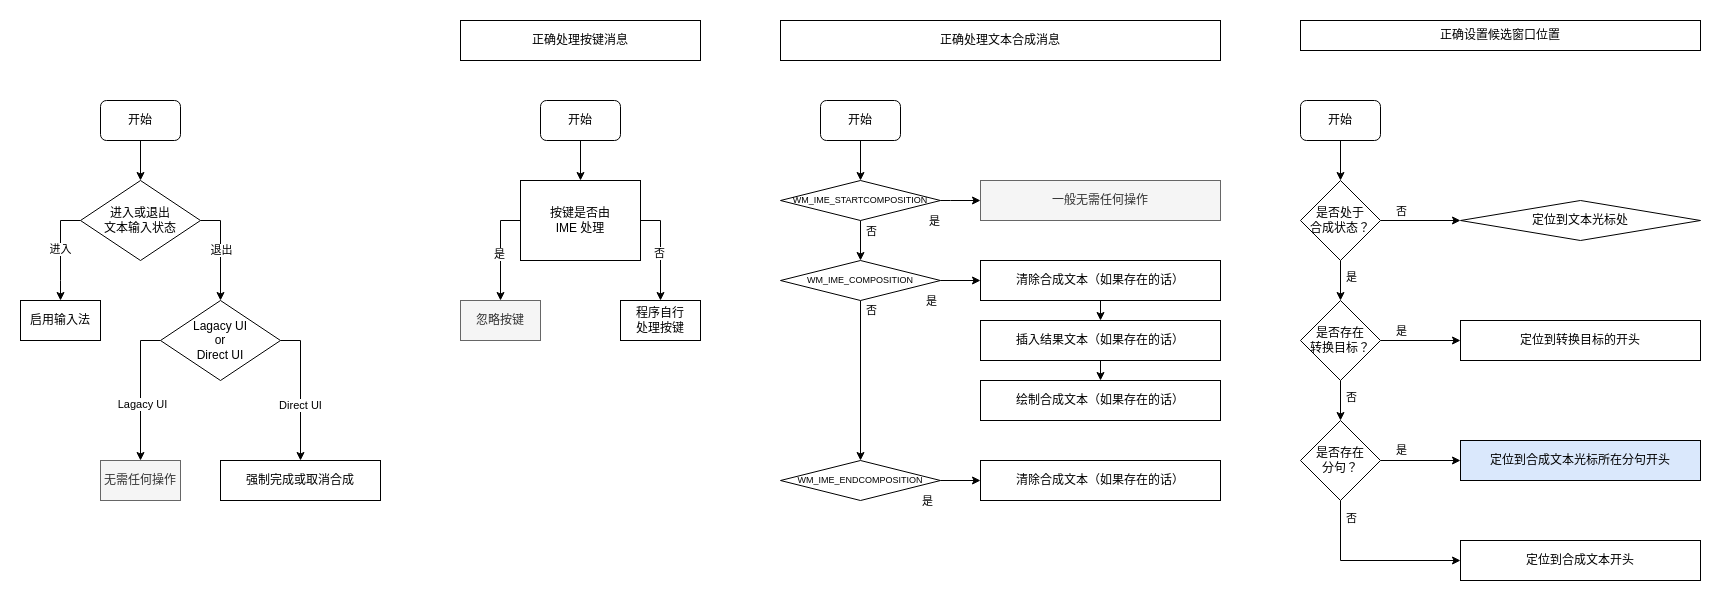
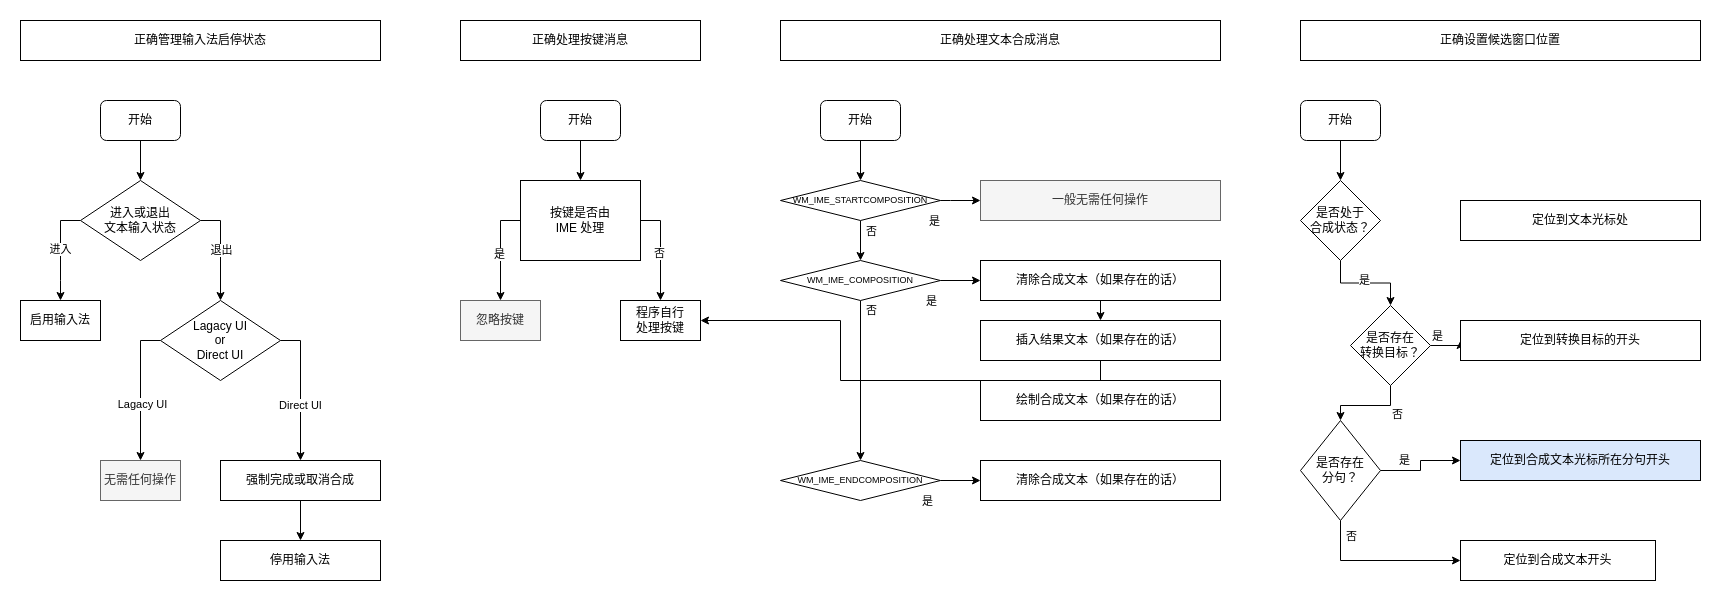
node "正确设置候选窗口位置": size 400x30 -> 400x40
node "正确管理输入法启停状态": added
edge "是否处于 合成状态？" -> "定位到文本光标处": removed, label "否"
node "定位到文本光标处": shape diamond -> rectangle
node "是否存在 转换目标？": moved (1341, 341) -> (1391, 346)
edge "插入结果文本（如果存在的话）" -> "绘制合成文本（如果存在的话）": now "插入结果文本（如果存在的话）" -> "程序自行 处理按键"
node "是否存在 分句？": size 80x80 -> 80x100
edge "强制完成或取消合成" -> "停用输入法": added
node "停用输入法": added
node "定位到合成文本开头": size 240x40 -> 195x40
